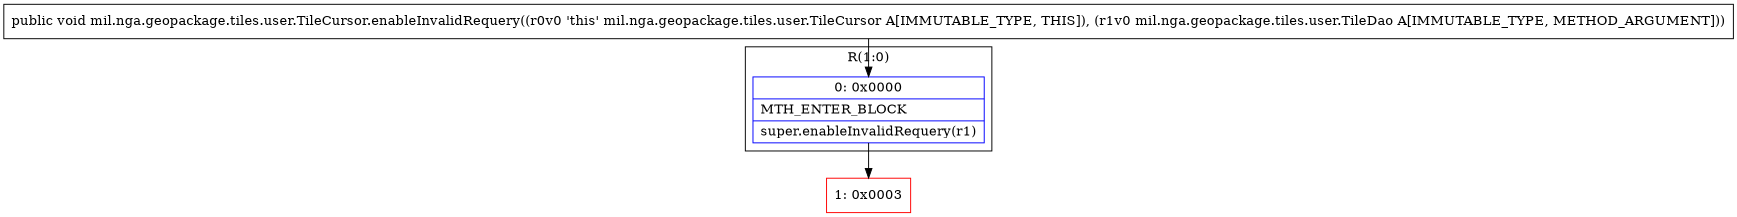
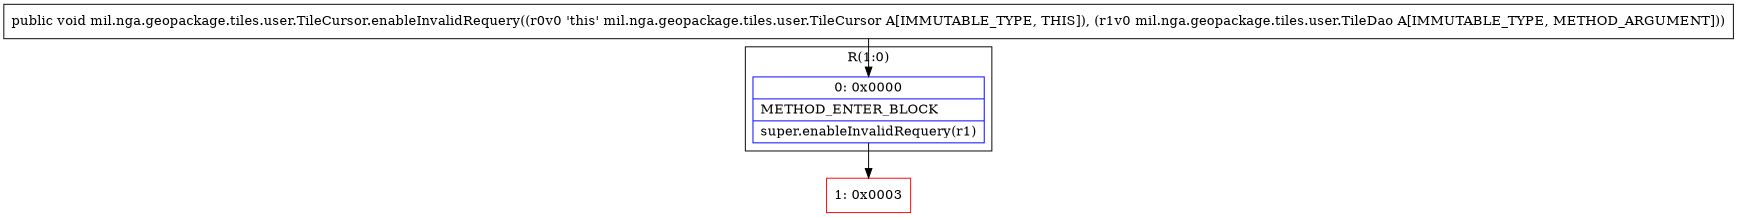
node "0: 0x0000": text "MTH_ENTER_BLOCK" -> "METHOD_ENTER_BLOCK"
